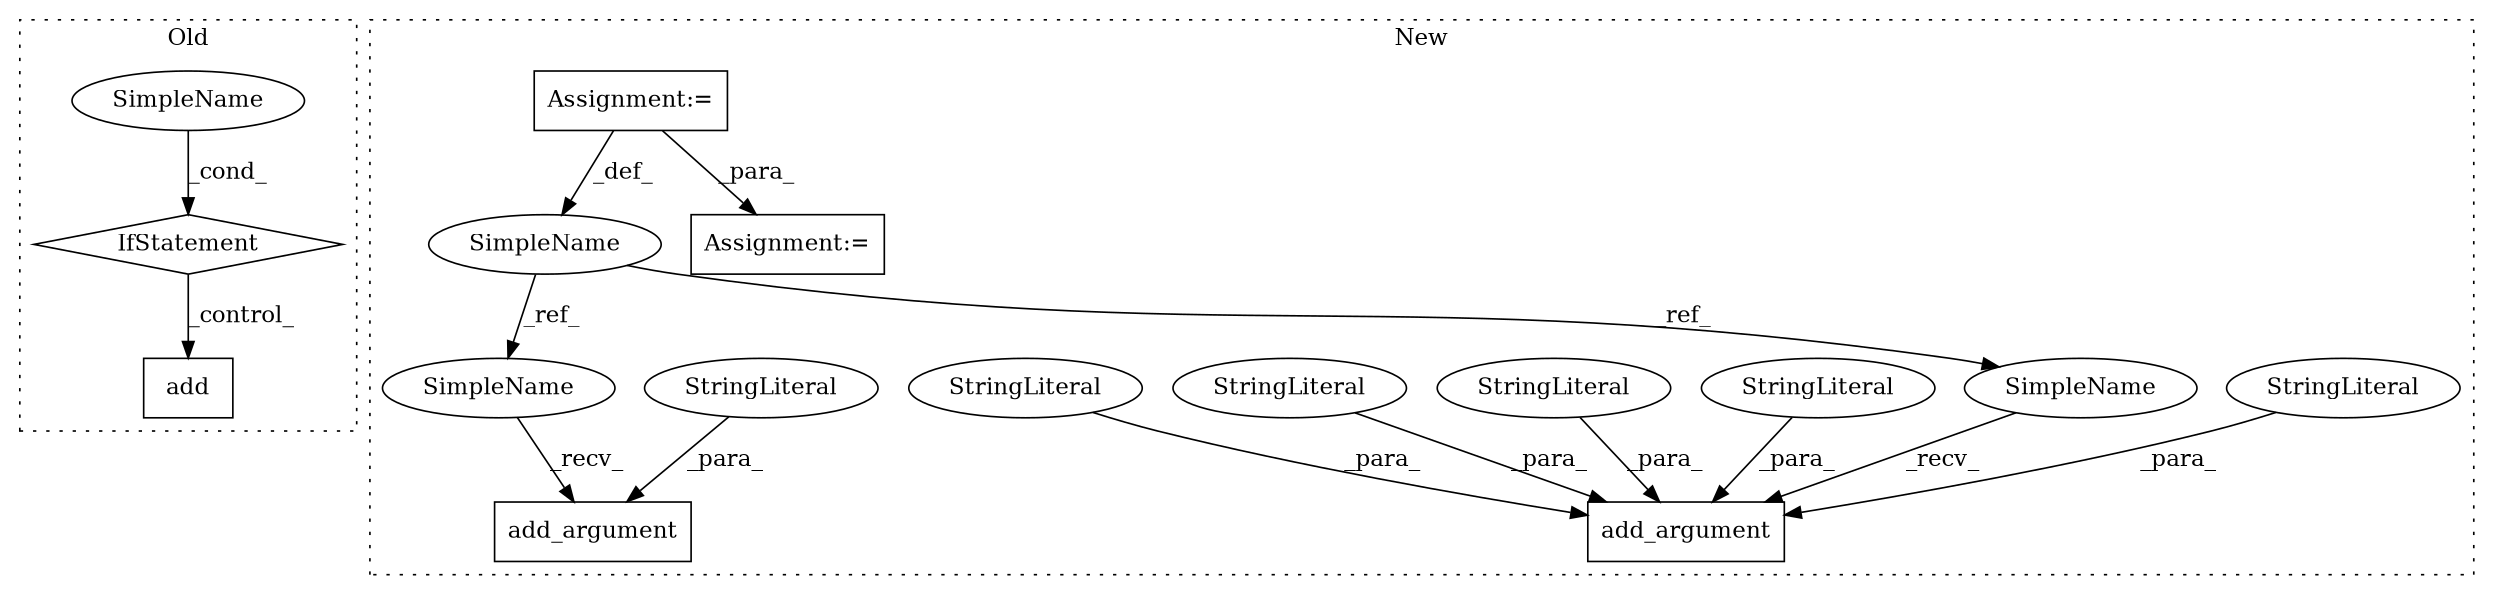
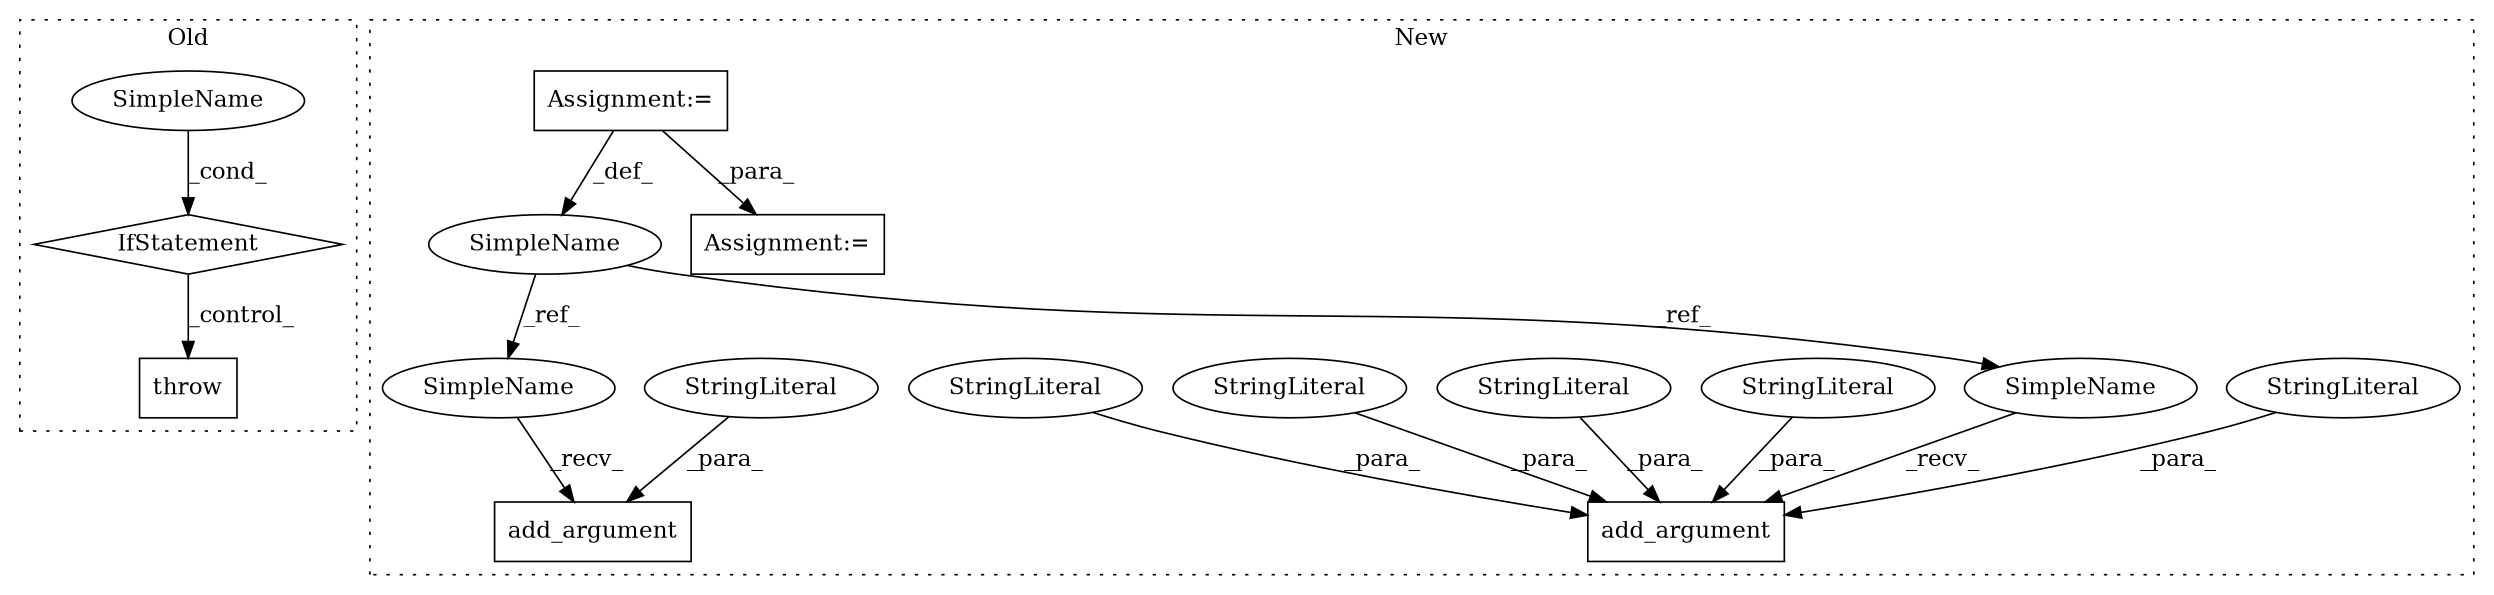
node "add": label "add" -> "throw"
